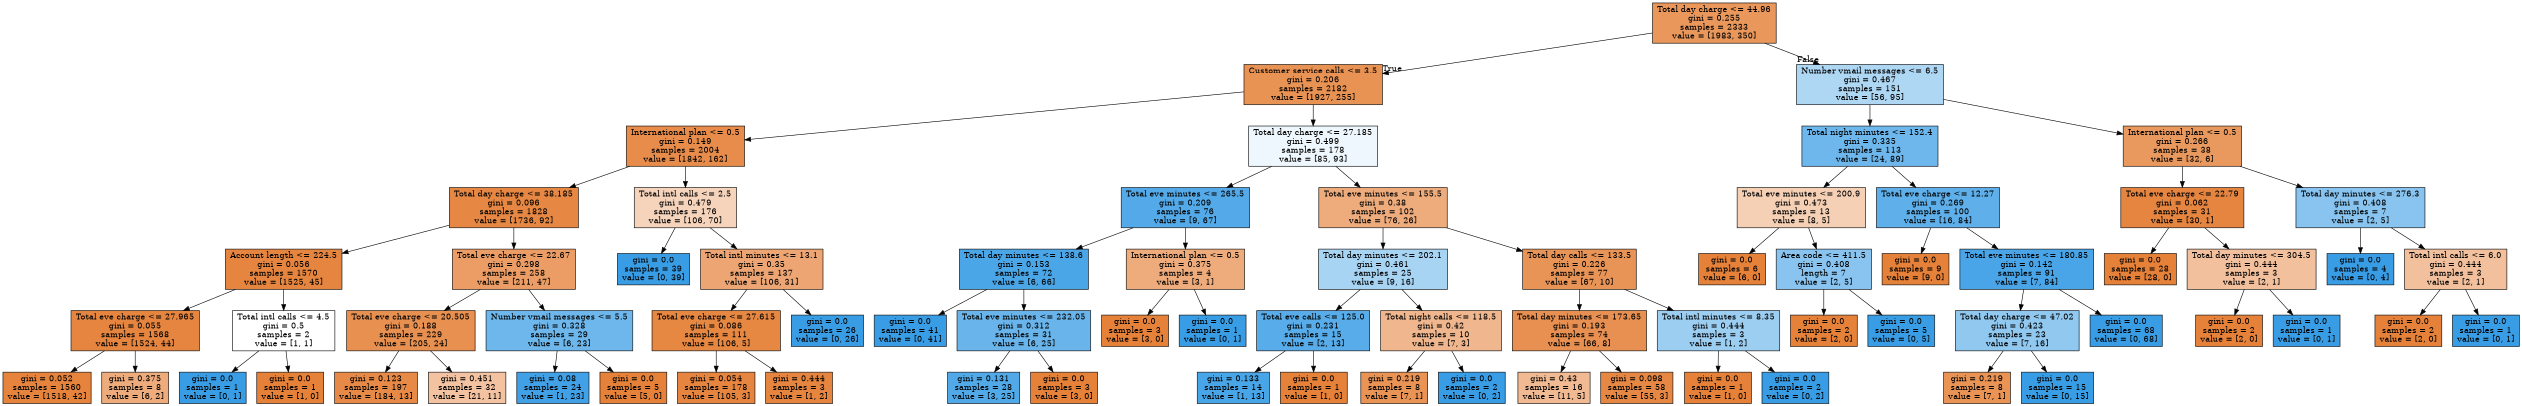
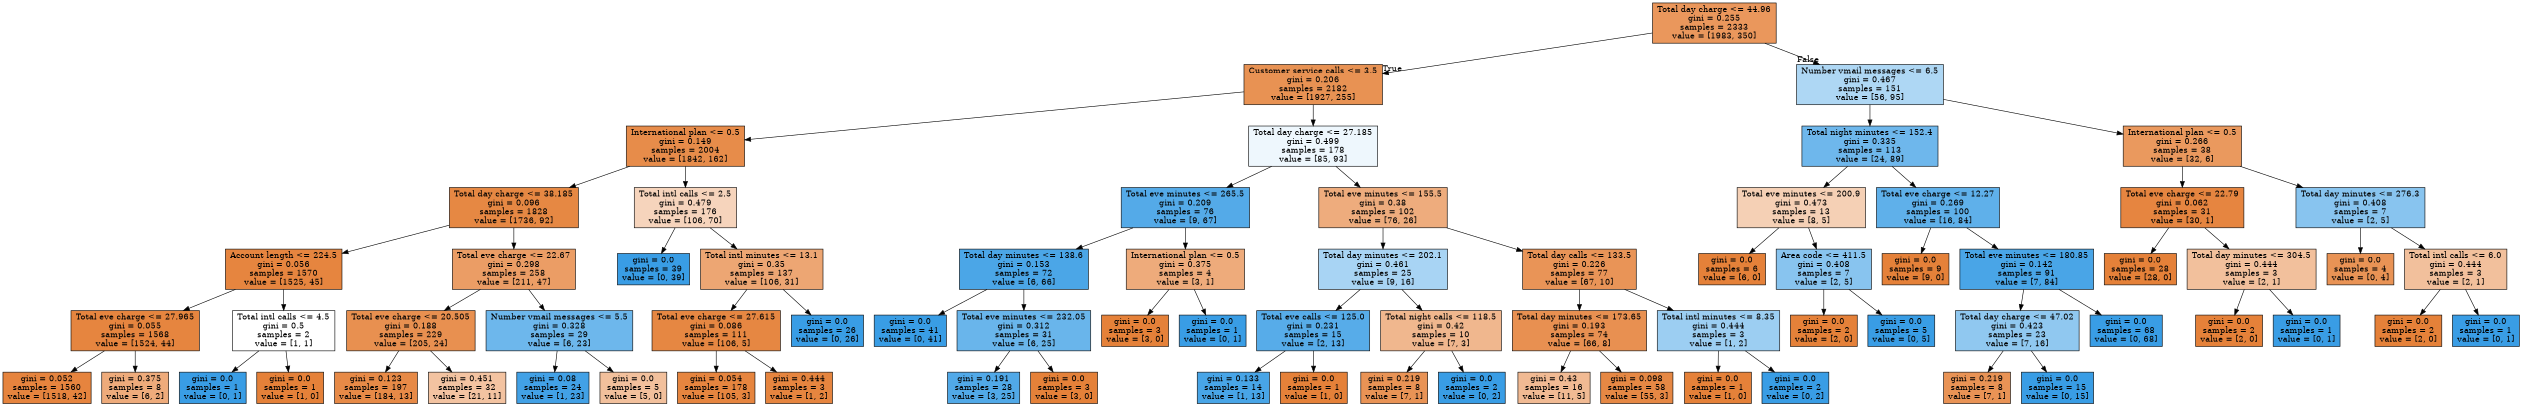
node "Area code <= 411.5 gini = 0.408 length = 7 value = [2, 5]": label "Area code <= 411.5 gini = 0.408 length = 7 value = [2, 5]" -> "Area code <= 411.5 gini = 0.408 samples = 7 value = [2, 5]"
node "gini = 0.0 samples = 4 value = [0, 4]": fillcolor #399de5 -> #e99355
node "gini = 0.0 samples = 5 value = [5, 0]": fillcolor #e58139 -> #f2c09c
node "gini = 0.131 samples = 28 value = [3, 25]": label "gini = 0.131 samples = 28 value = [3, 25]" -> "gini = 0.191 samples = 28 value = [3, 25]"
